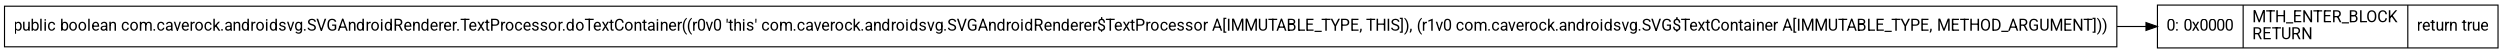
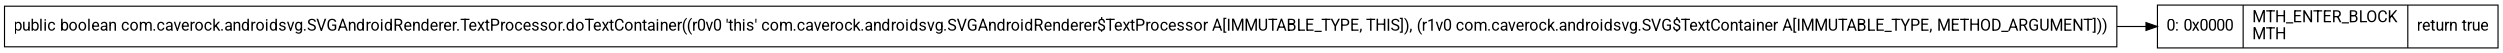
node "0: 0x0000": text "RETURN" -> "MTH"
